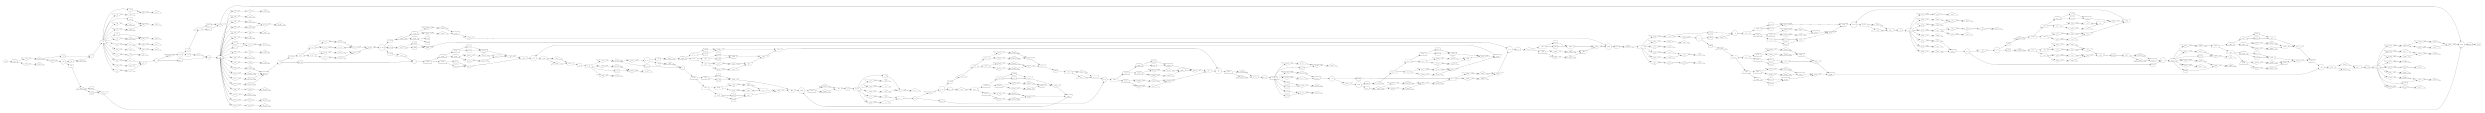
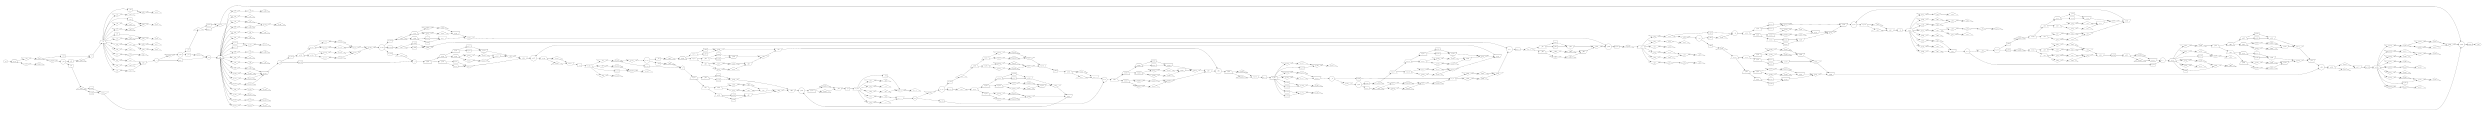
node "e_477": added
